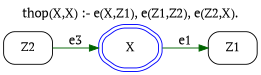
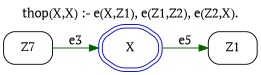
edge "X" -> "Z1": label "e1" -> "e5"
node "Z2": label "Z2" -> "Z7"
